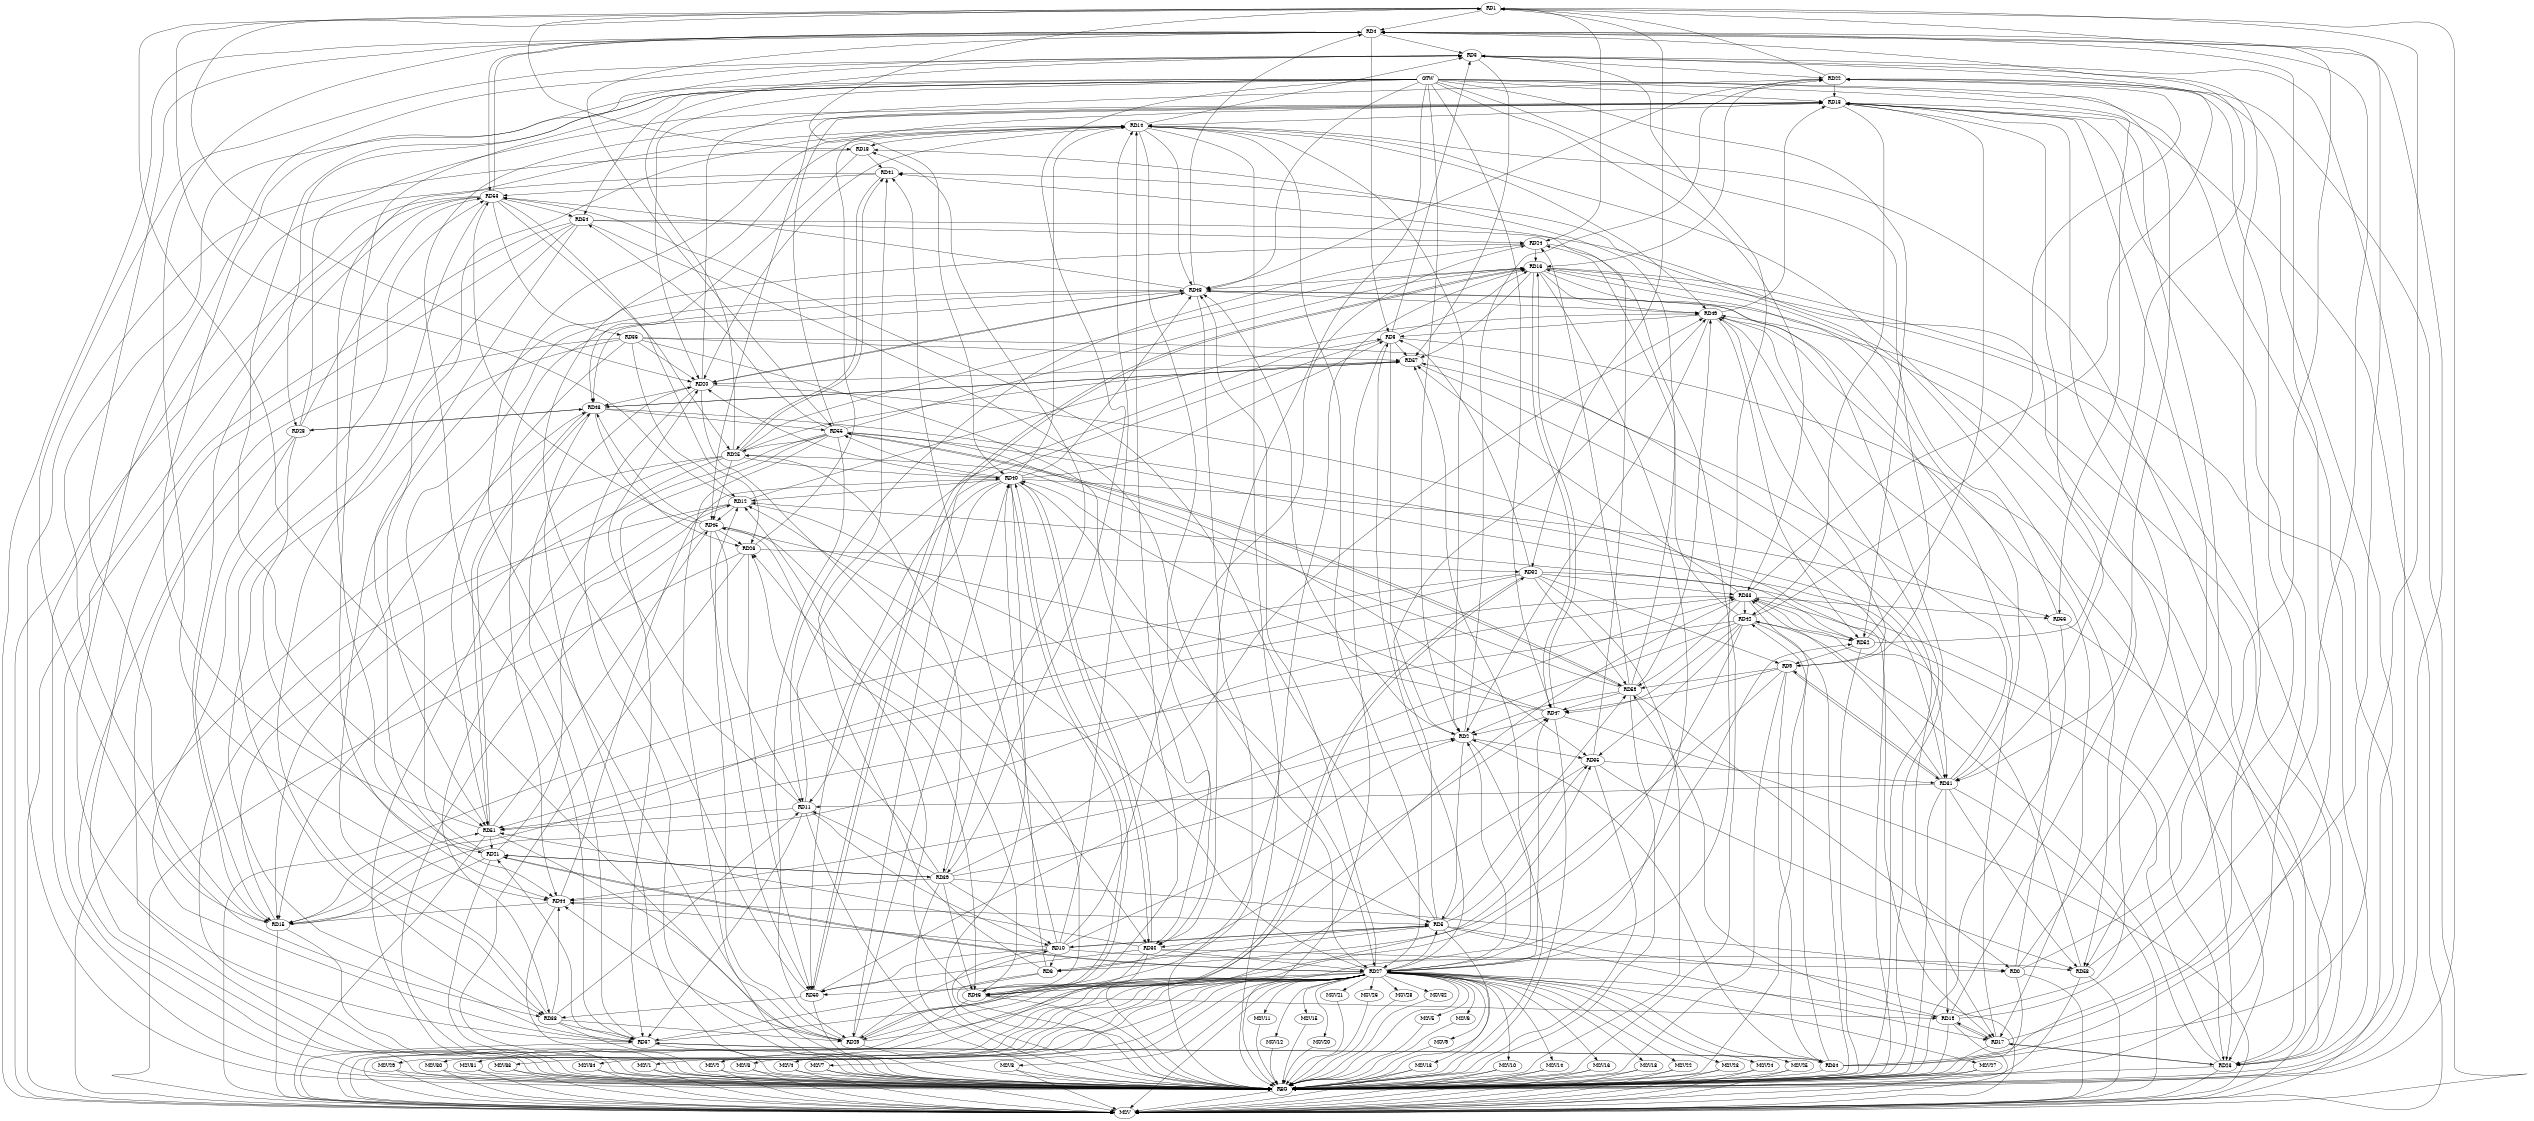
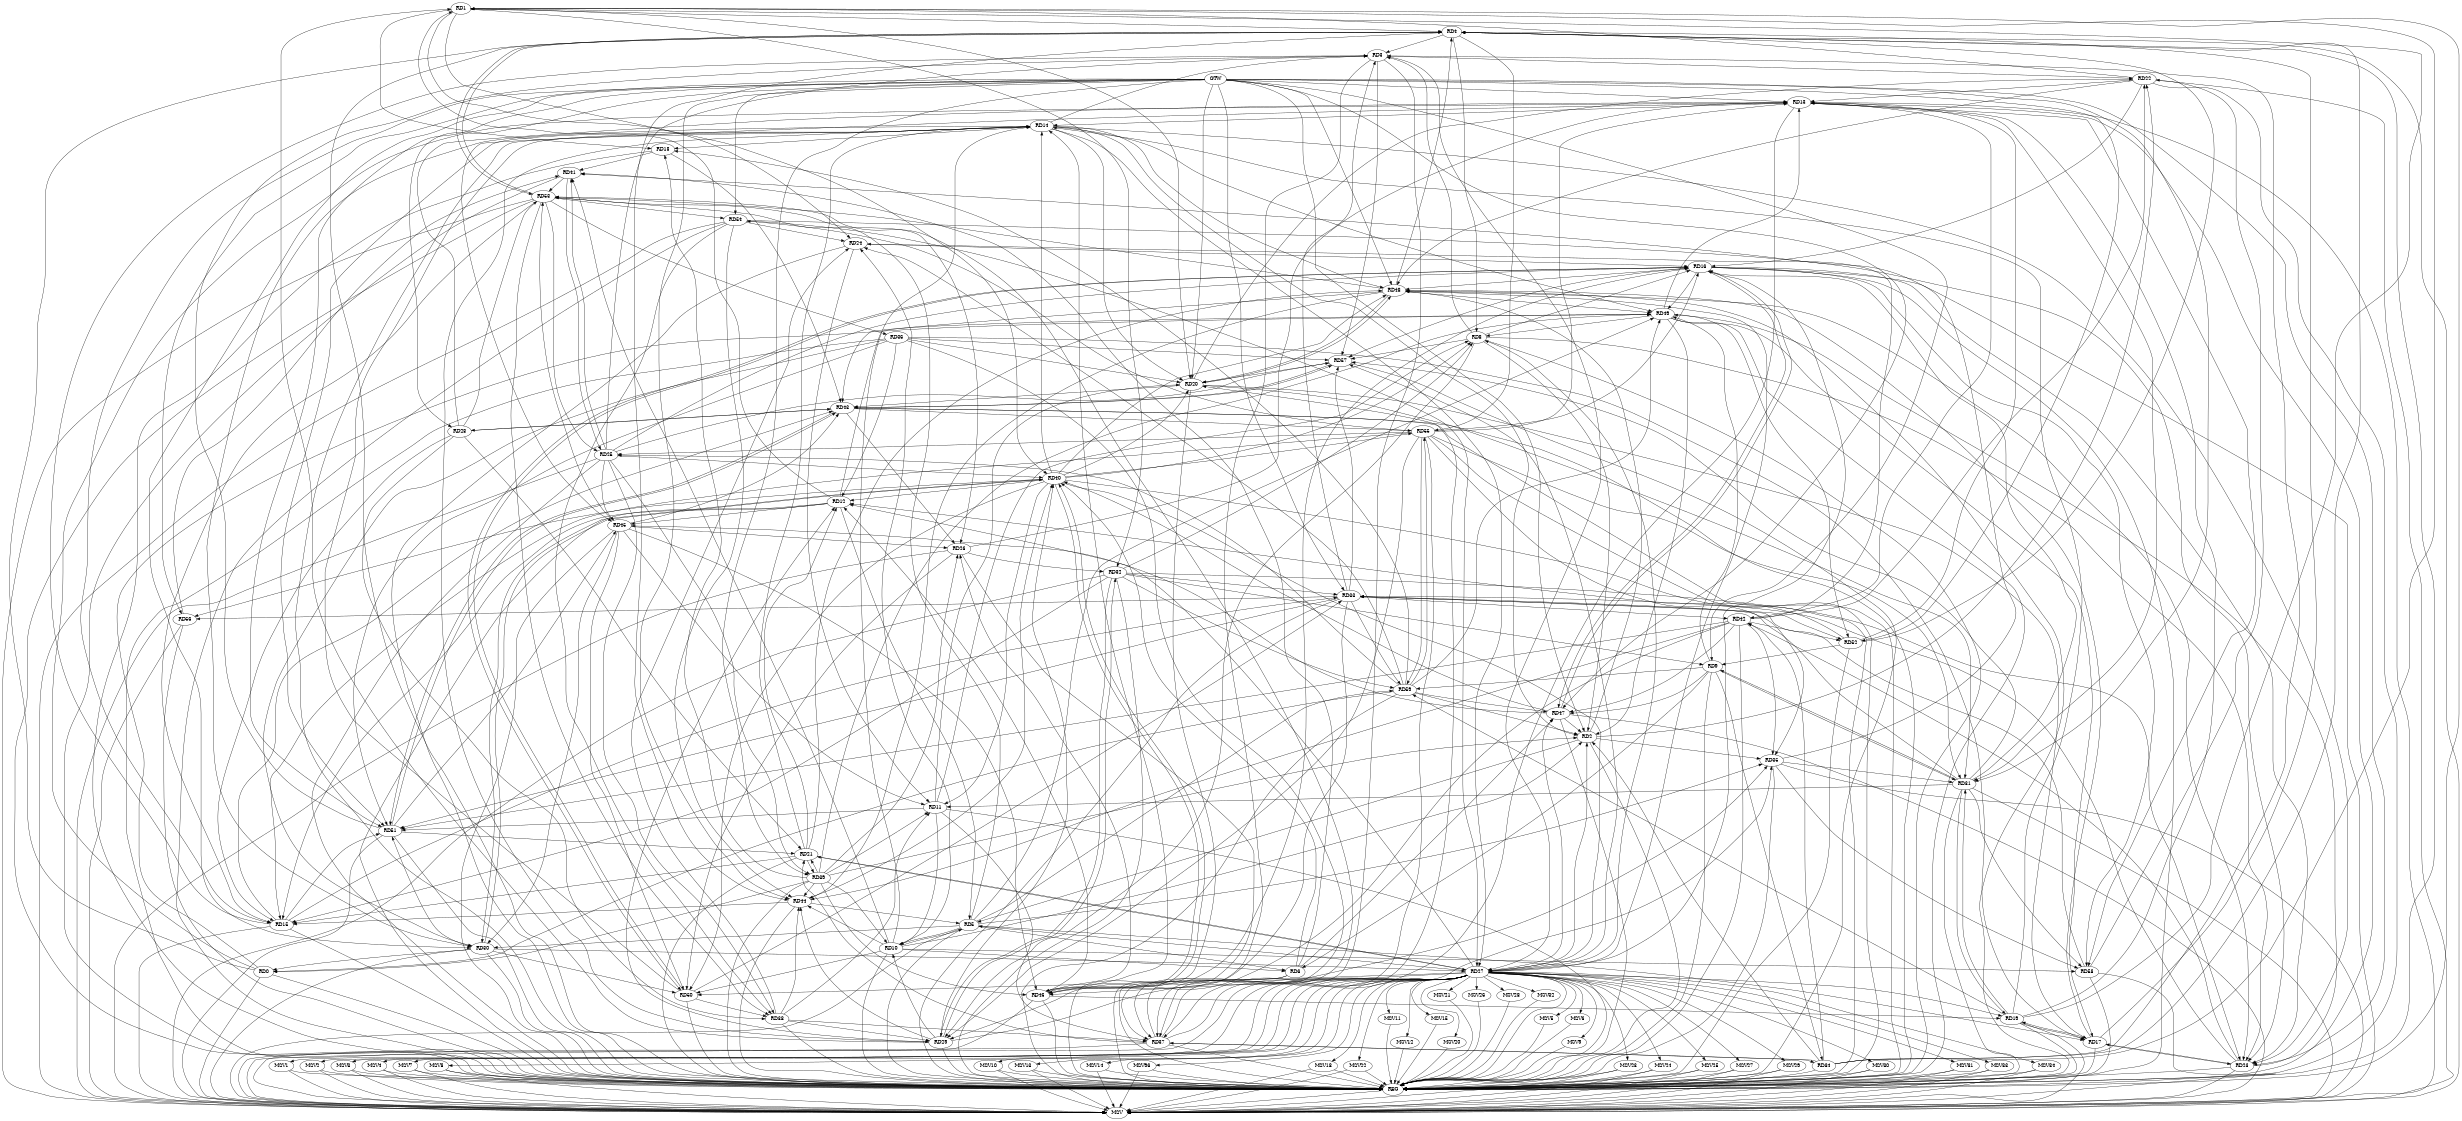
edge "RD19" -> "RD31": added
edge "RD29" -> "RD52": now "RD29" -> "RD35"
node "MSV16": label "MSV16" -> "MSV96"
